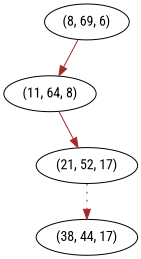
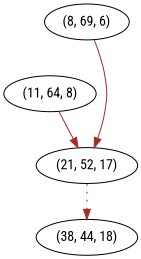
edge "(8, 69, 6)" -> "(11, 64, 8)": now "(8, 69, 6)" -> "(21, 52, 17)"
node "(38, 44, 17)": label "(38, 44, 17)" -> "(38, 44, 18)"
